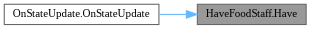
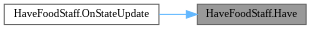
node "OnStateUpdate.OnStateUpdate": label "OnStateUpdate.OnStateUpdate" -> "HaveFoodStaff.OnStateUpdate"
